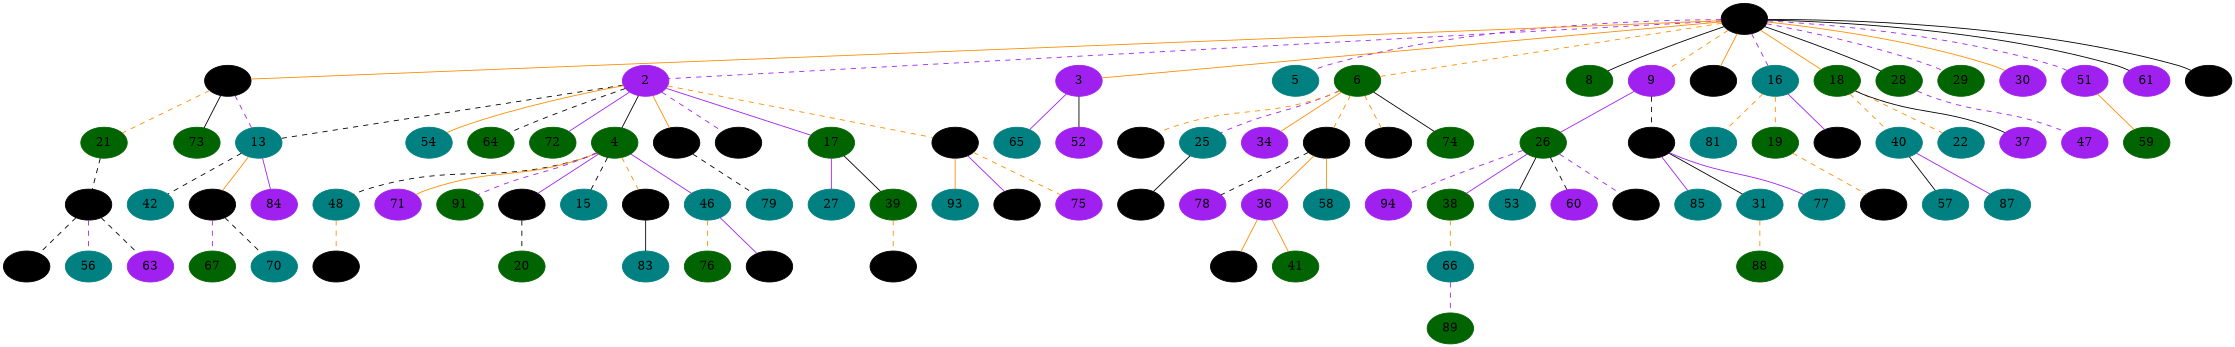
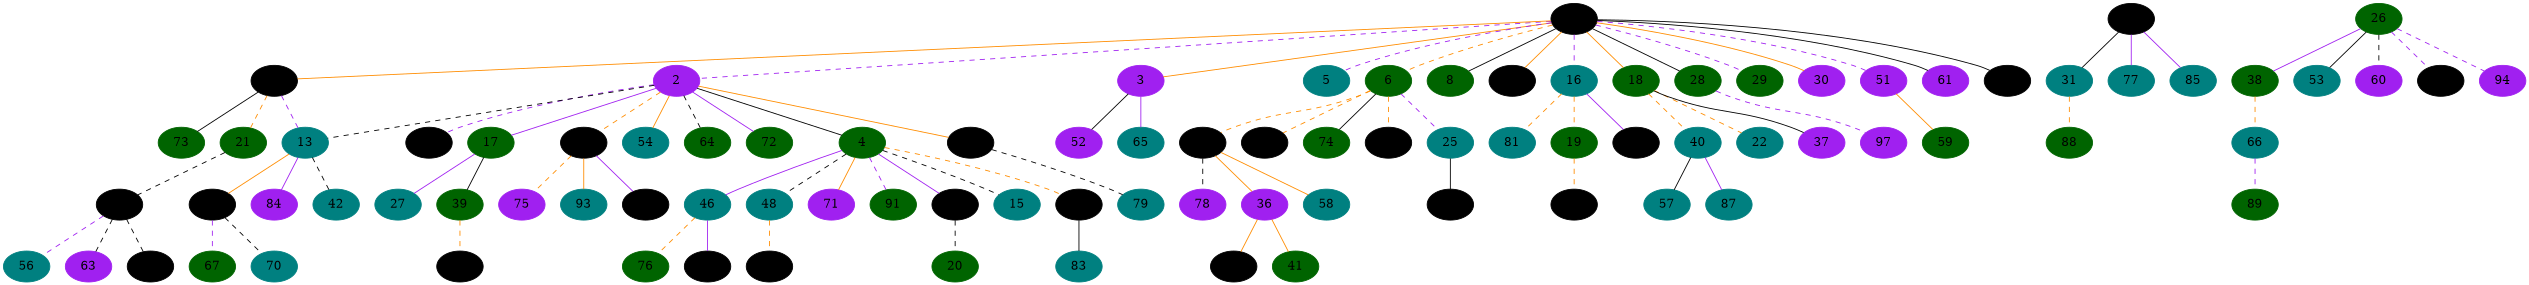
node "9": removed
node "34": removed
node "47": label "47" -> "97"
